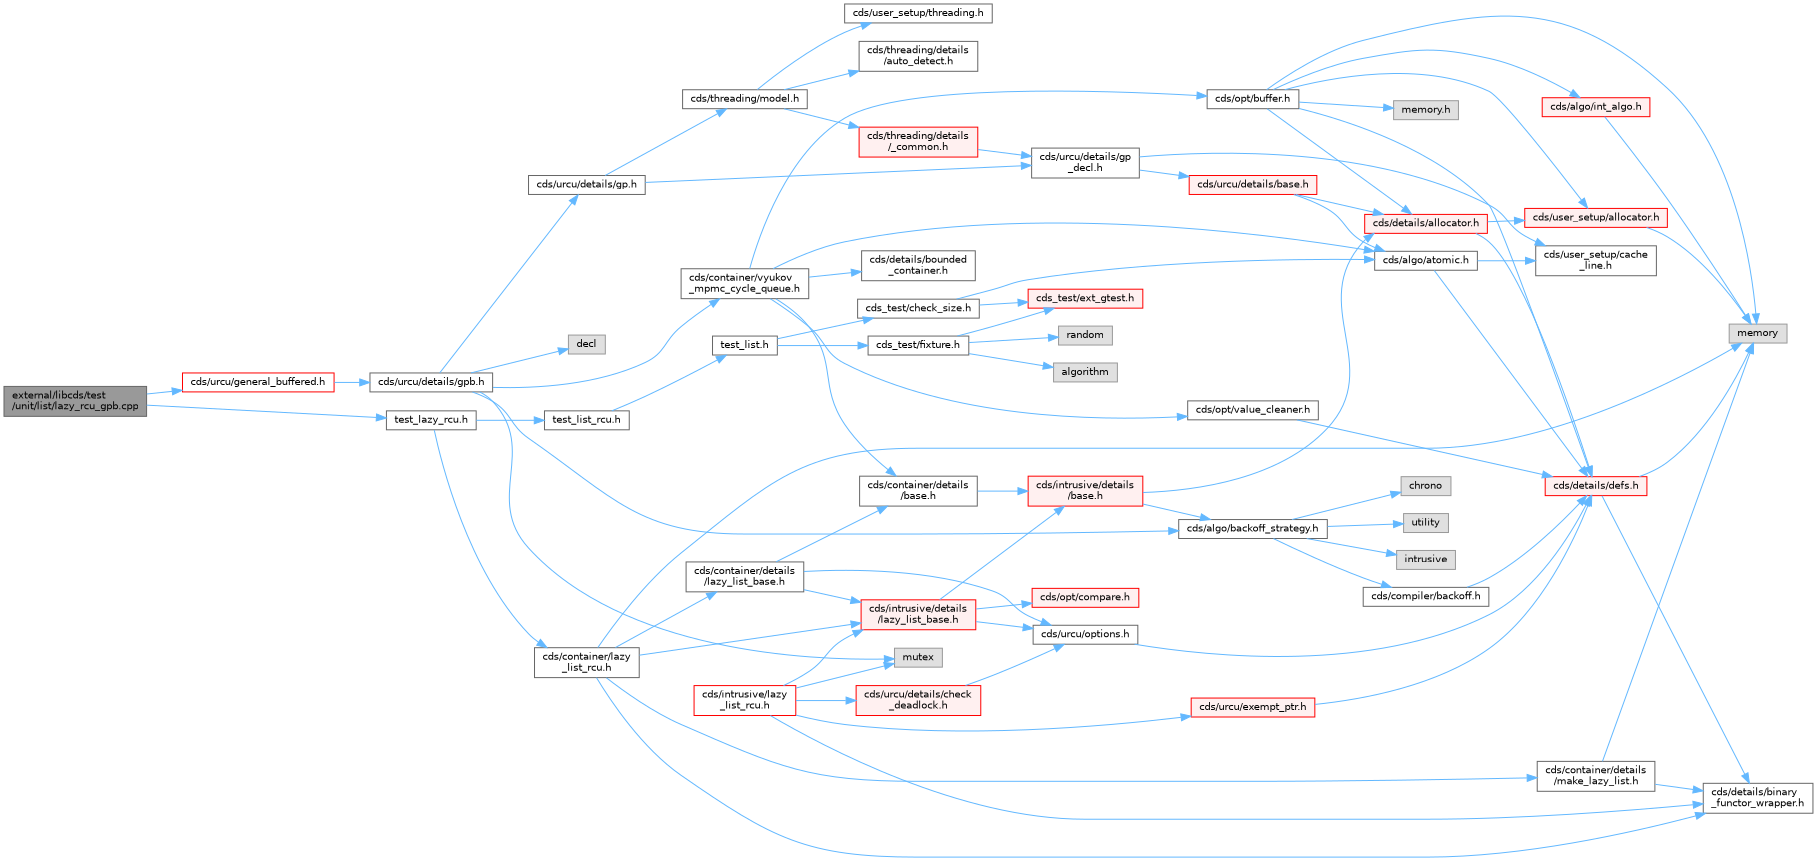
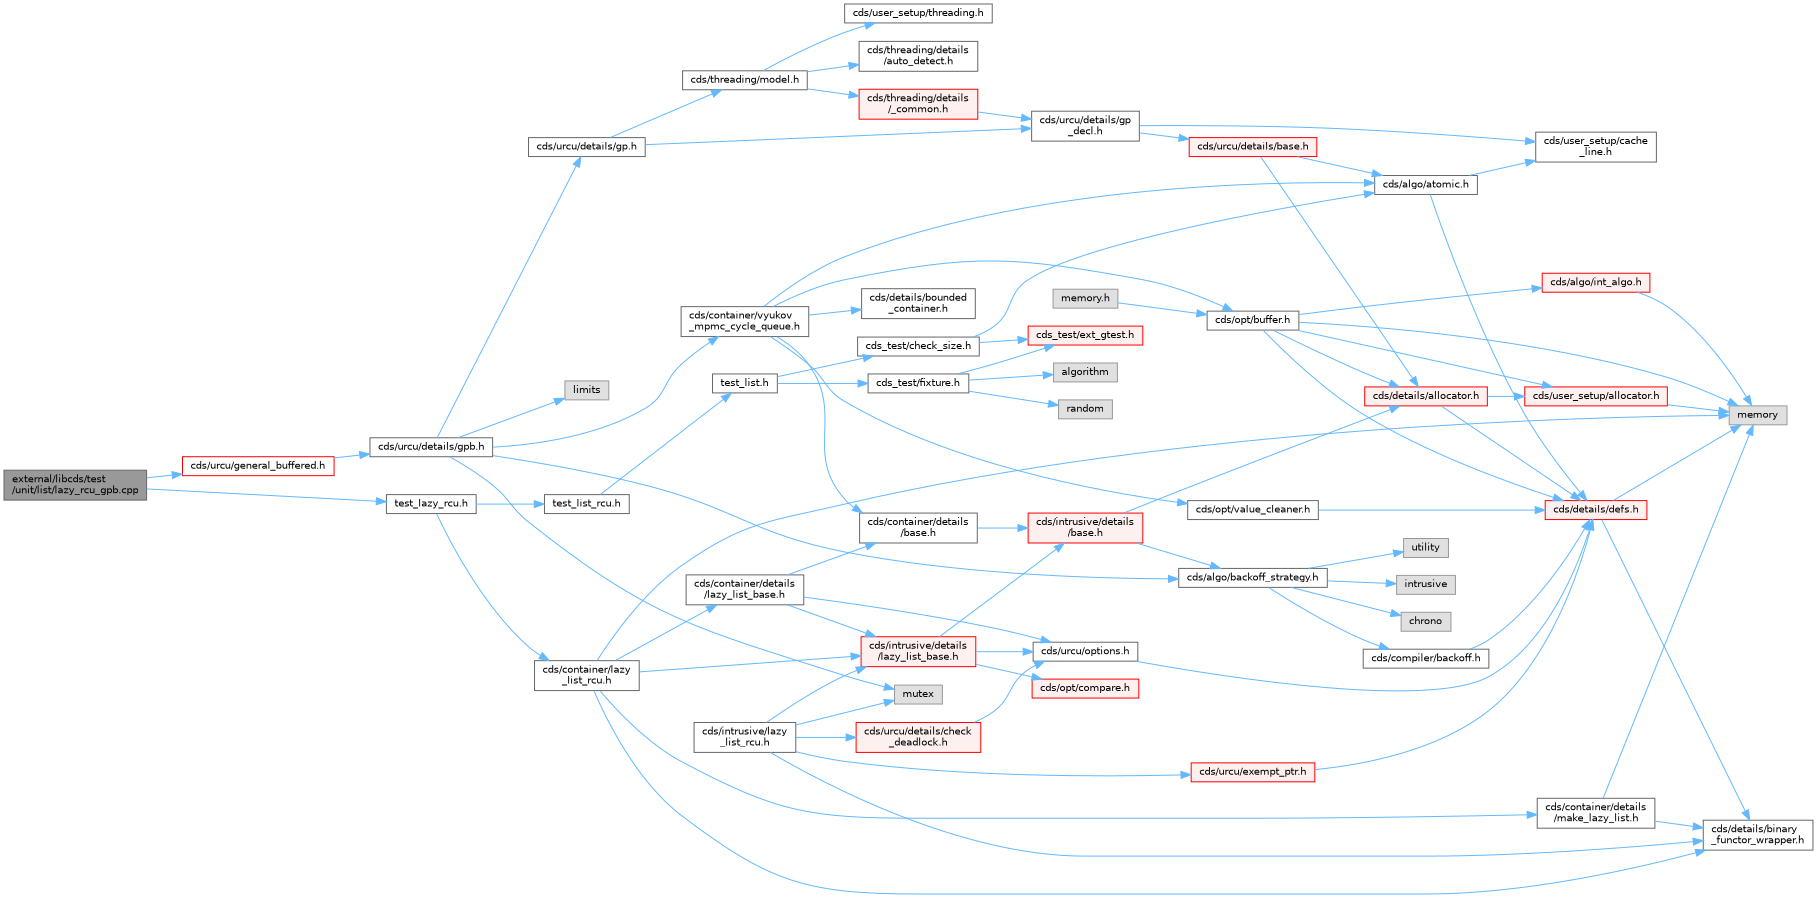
edge "cds/opt/buffer.h" -> "memory.h": reversed
node "decl": label "decl" -> "limits"
node "cds/intrusive/lazy _list_rcu.h": color red -> grey40
